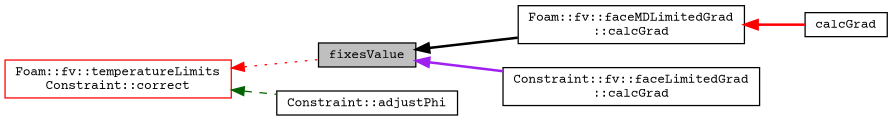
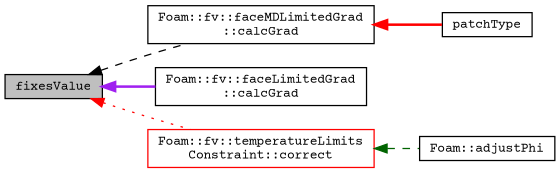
node "calcGrad": label "calcGrad" -> "patchType"
edge "Foam::fv::faceMDLimitedGrad ::calcGrad" -> "fixesValue": style bold -> dashed
edge "fixesValue" -> "Foam::fv::temperatureLimits Constraint::correct": reversed
node "Constraint::fv::faceLimitedGrad ::calcGrad": label "Constraint::fv::faceLimitedGrad ::calcGrad" -> "Foam::fv::faceLimitedGrad ::calcGrad"
node "Constraint::adjustPhi": label "Constraint::adjustPhi" -> "Foam::adjustPhi"
